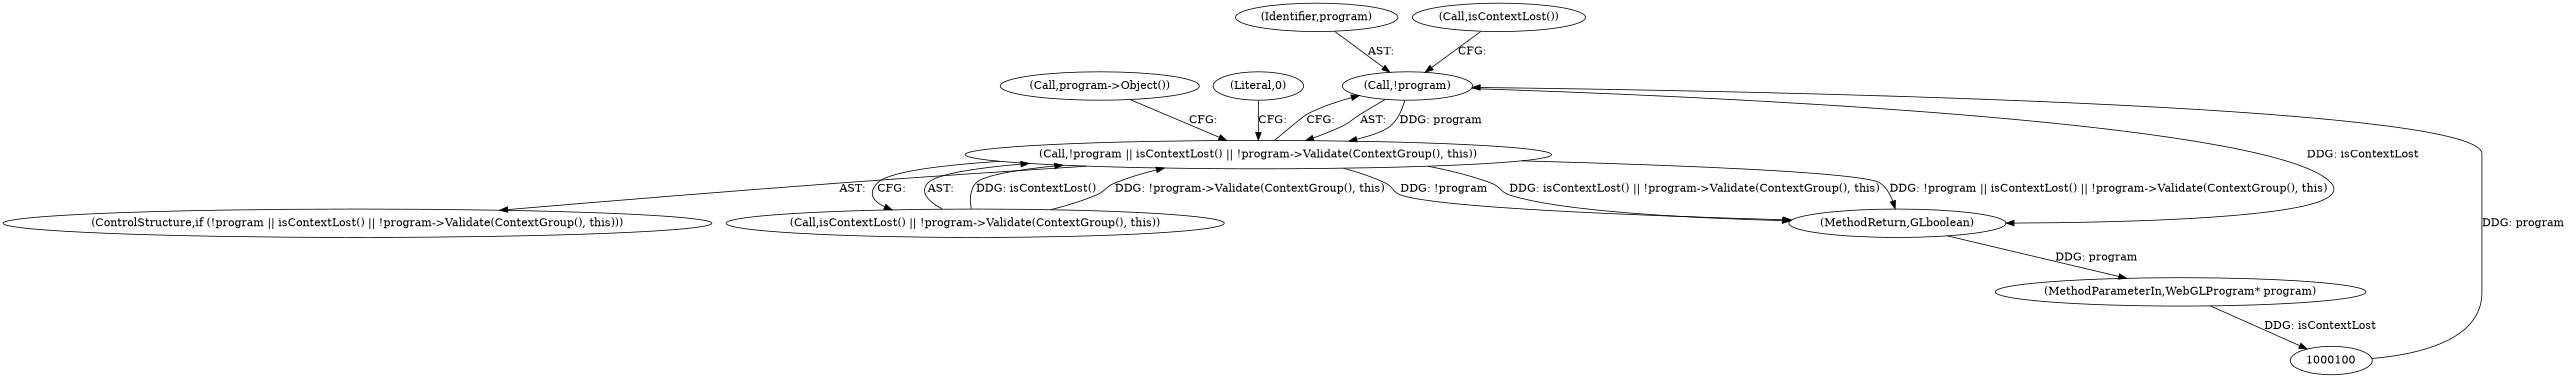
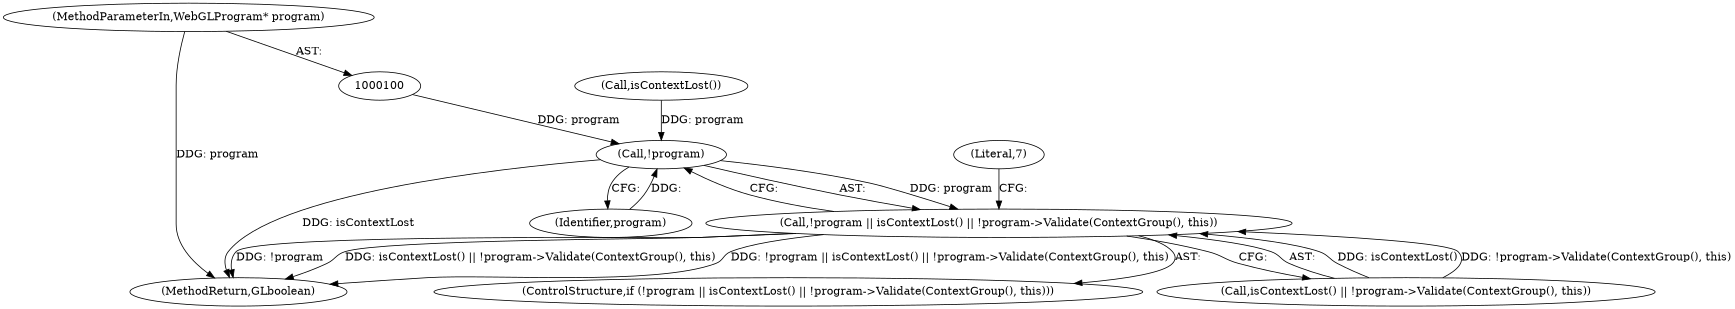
edge "(Identifier,program)" -> "(Call,!program)": label "AST: " -> "DDG: "
edge "(Call,isContextLost())" -> "(Call,!program)": label "CFG: " -> "DDG: program"
node "(Call,program->Object())": removed
node "(Literal,0)": label "(Literal,0)" -> "(Literal,7)"
edge "(Call,!program)" -> "(Identifier,program)": added, label "CFG:"
edge "(MethodReturn,GLboolean)" -> "(MethodParameterIn,WebGLProgram* program)": reversed
edge "(MethodParameterIn,WebGLProgram* program)" -> "1000100": label "DDG: isContextLost" -> "AST: "
